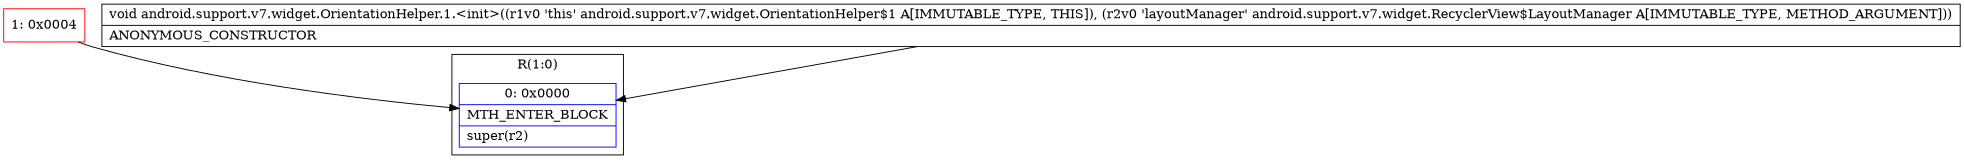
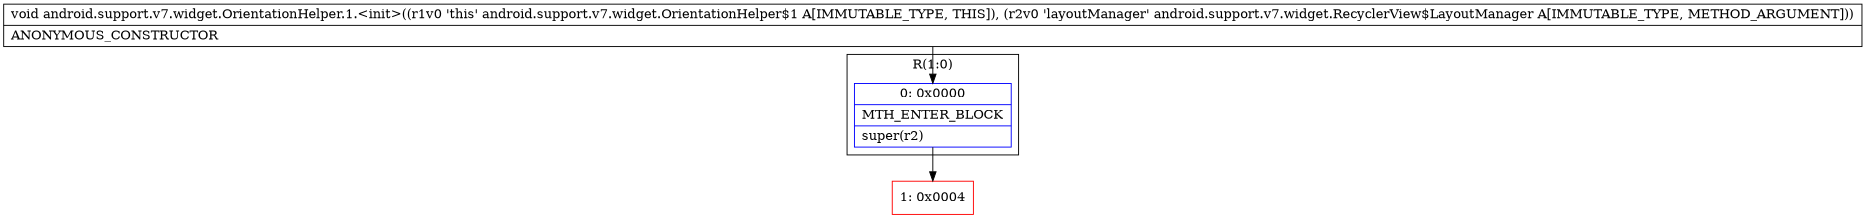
edge "1: 0x0004" -> "0: 0x0000": reversed
